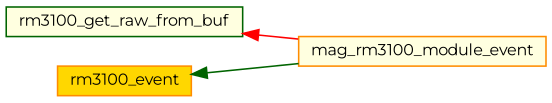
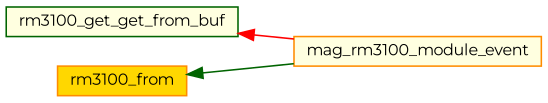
node "rm3100_get_raw_from_buf": label "rm3100_get_raw_from_buf" -> "rm3100_get_get_from_buf"
node "rm3100_event": label "rm3100_event" -> "rm3100_from"
